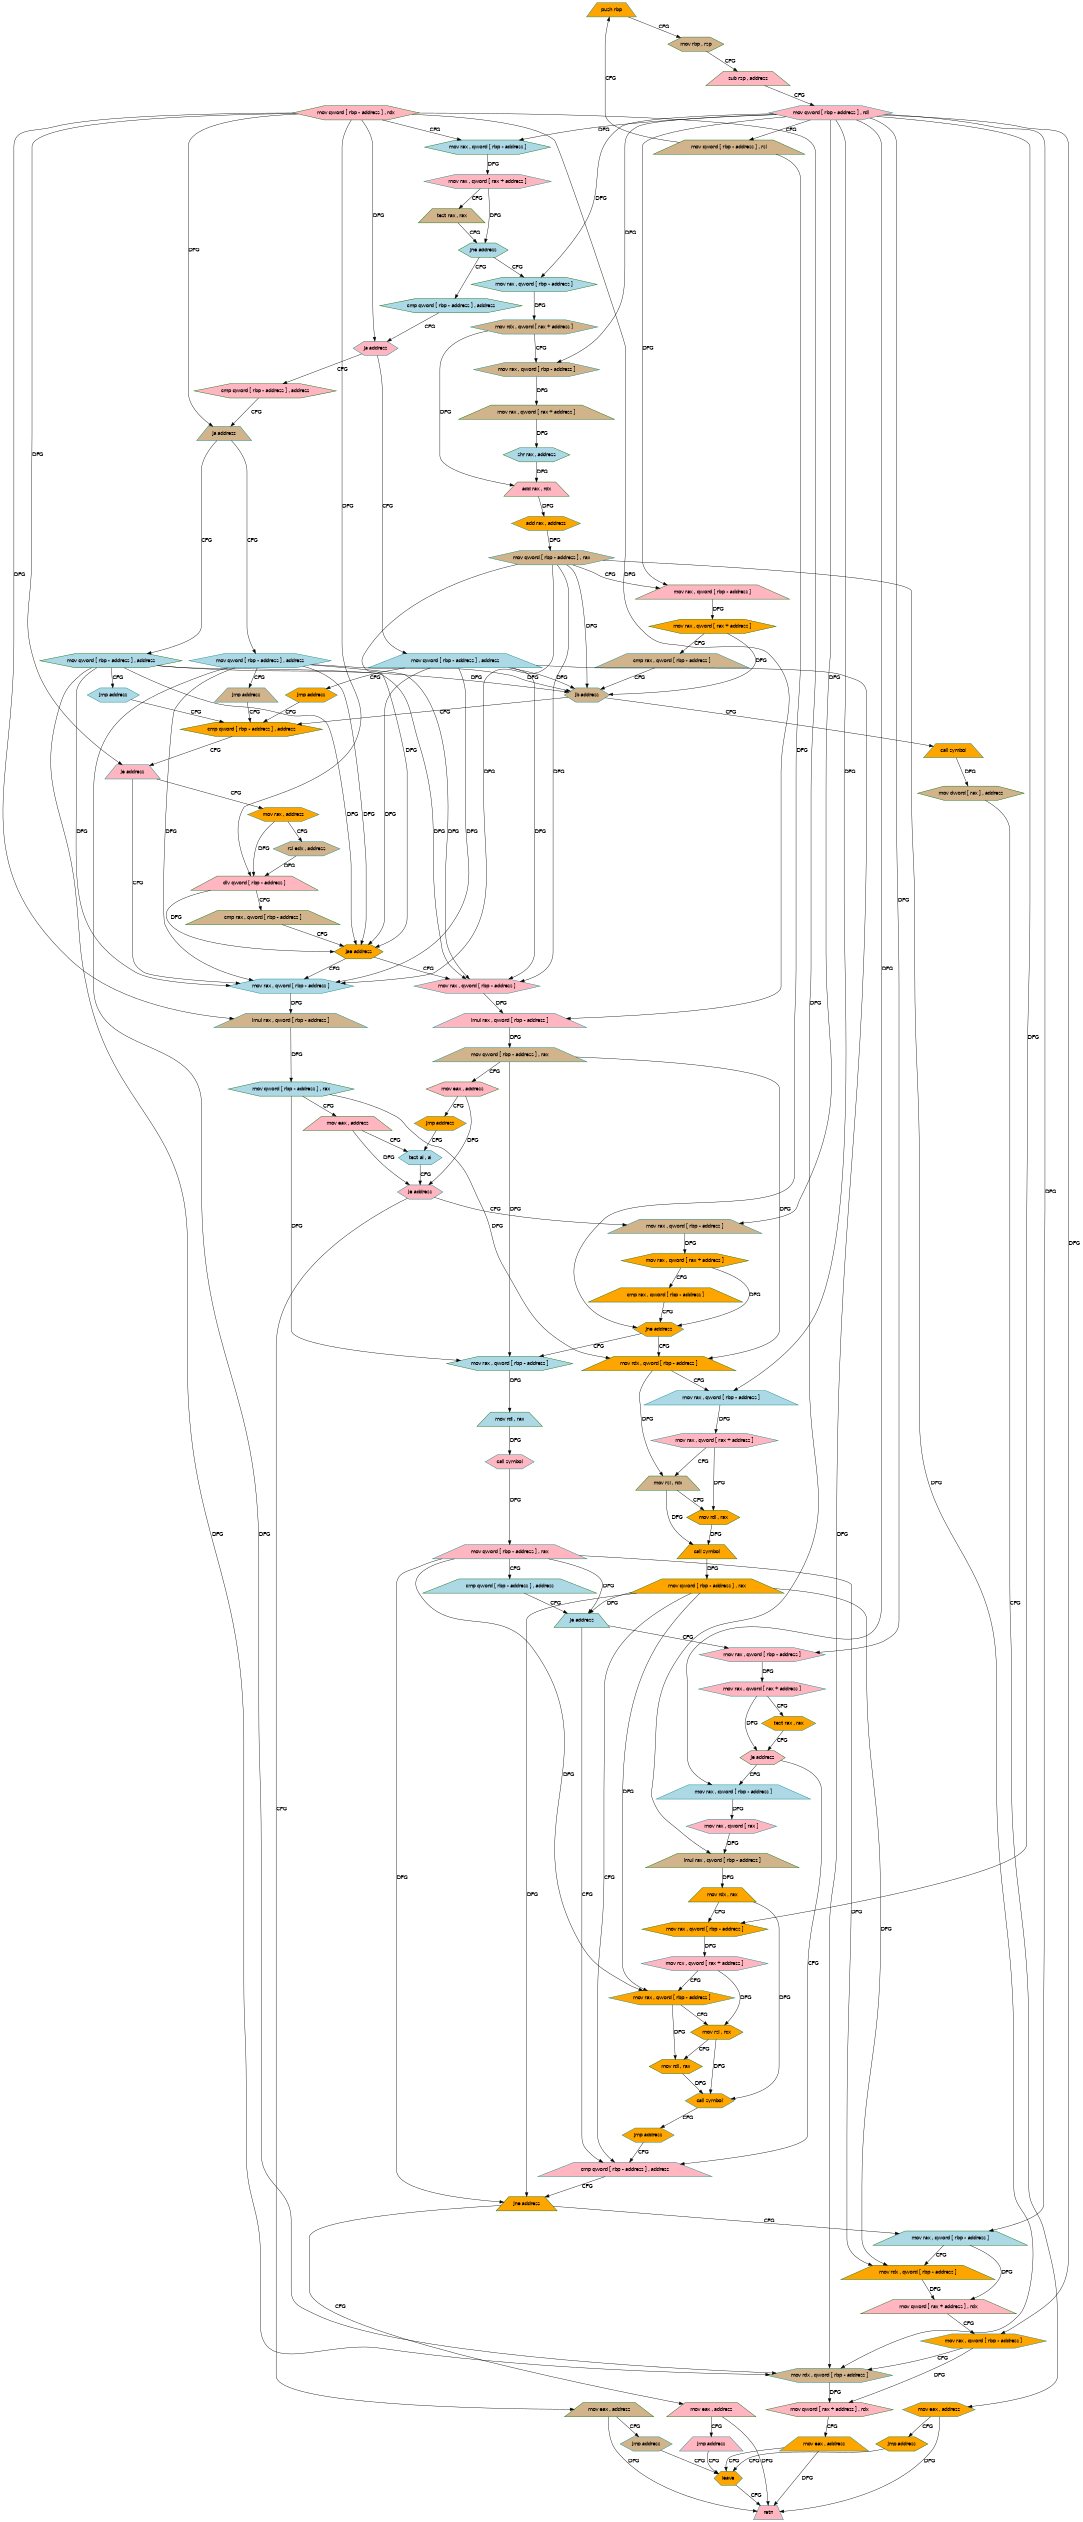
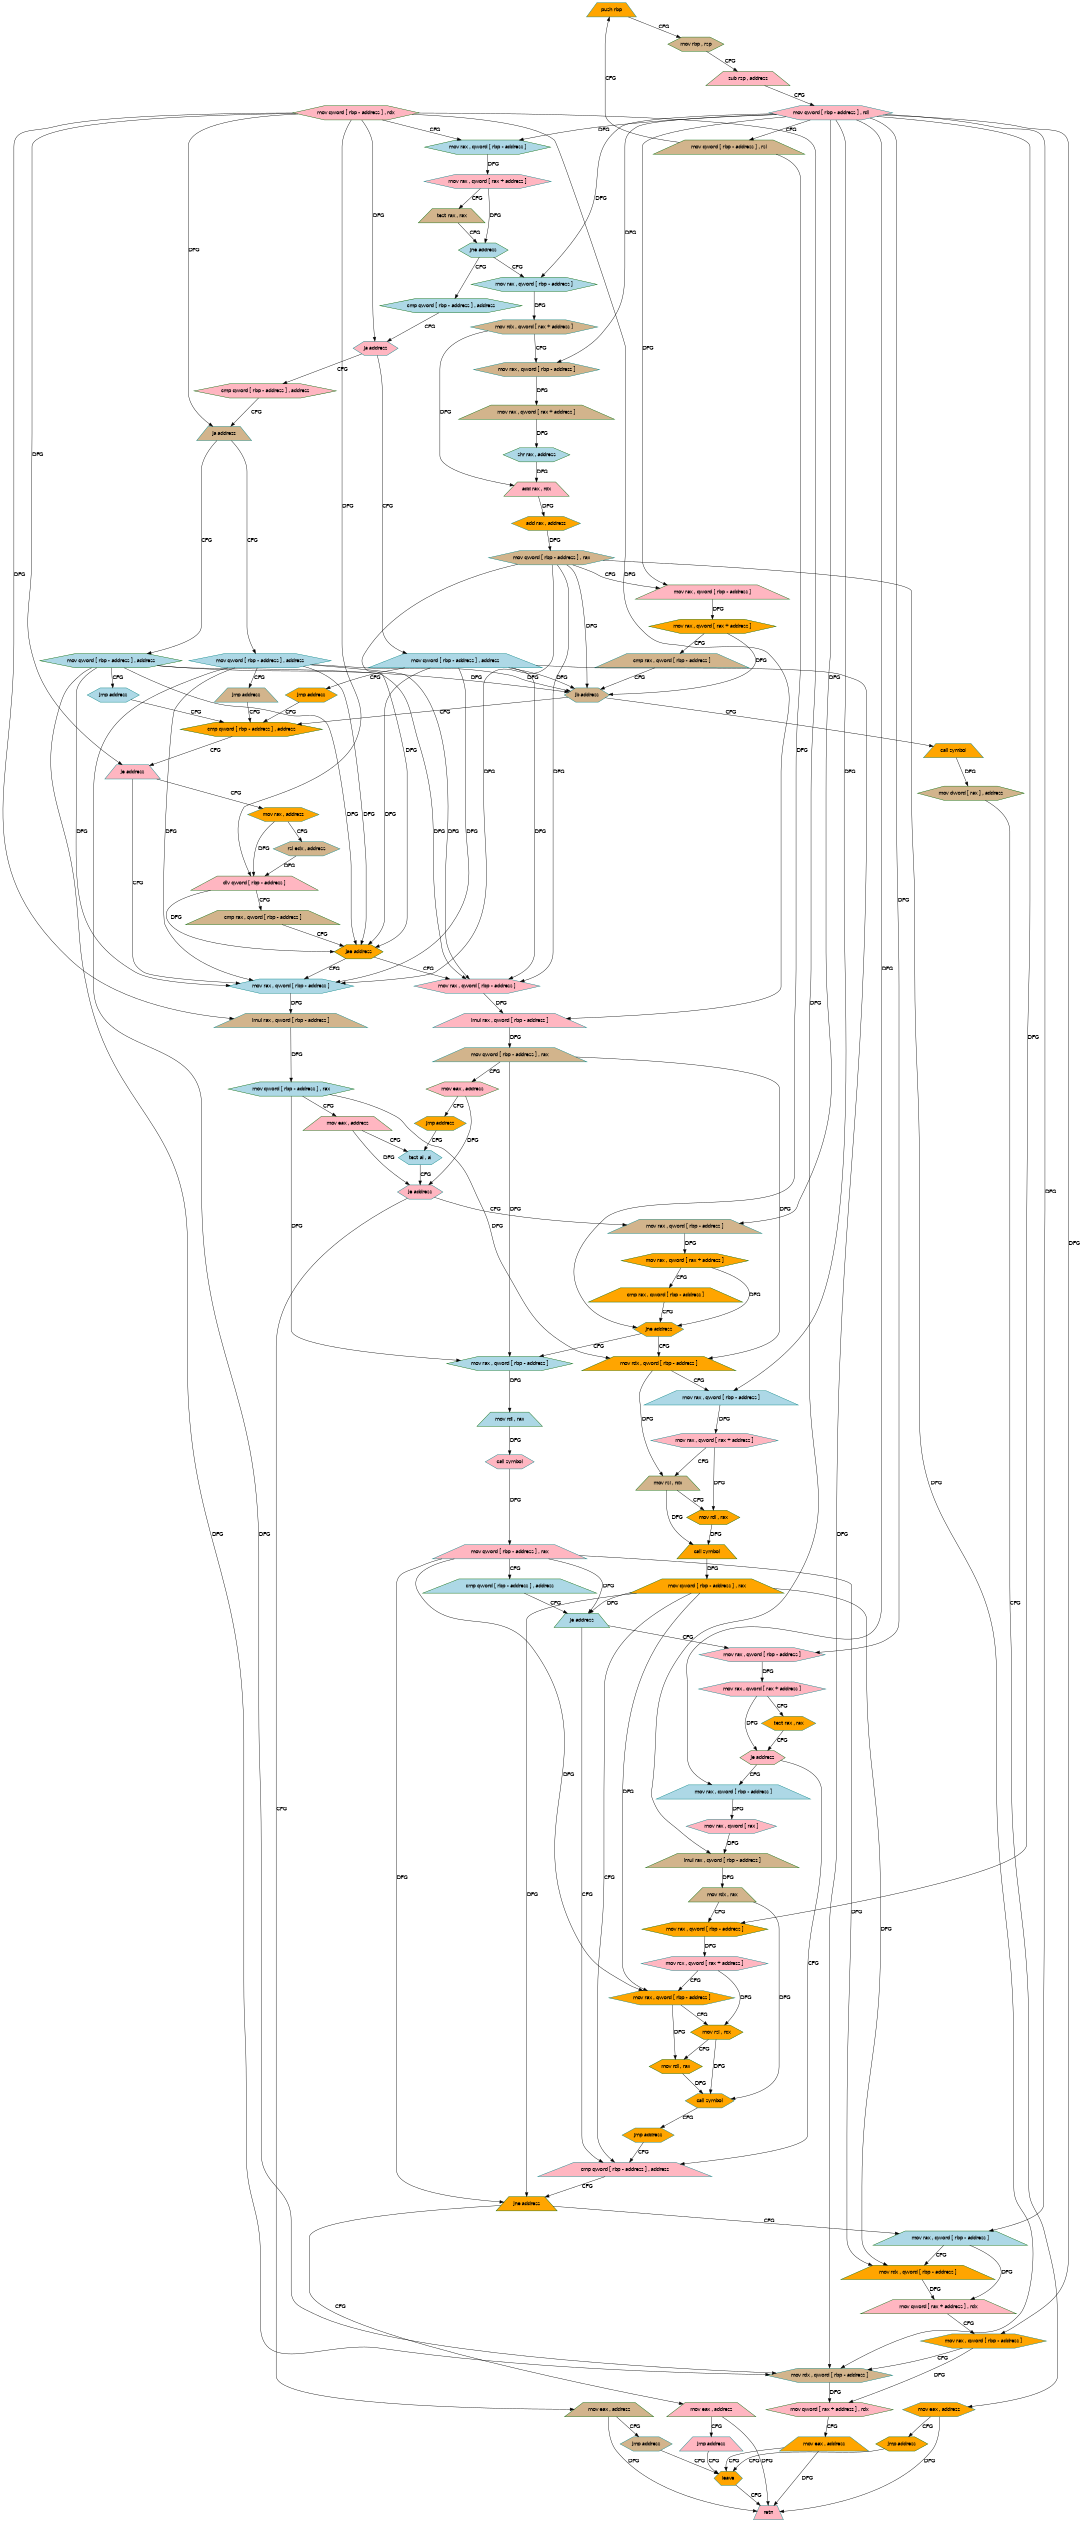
node "mov rdx , rax": fillcolor orange -> tan
